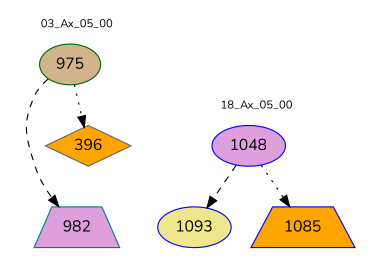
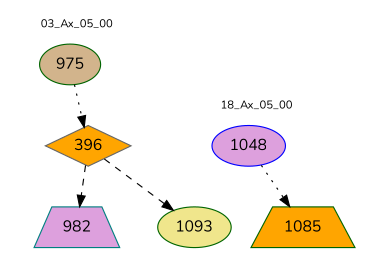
edge "975" -> "982": now "396" -> "982"
edge "1048" -> "1093": now "396" -> "1093"
node "1093": color blue -> darkgreen
node "1085": color blue -> darkgreen
